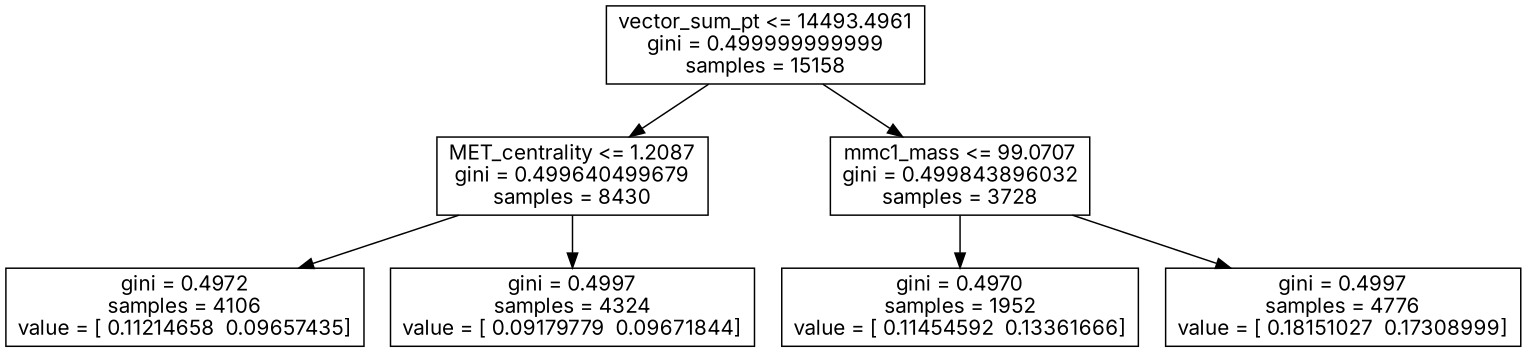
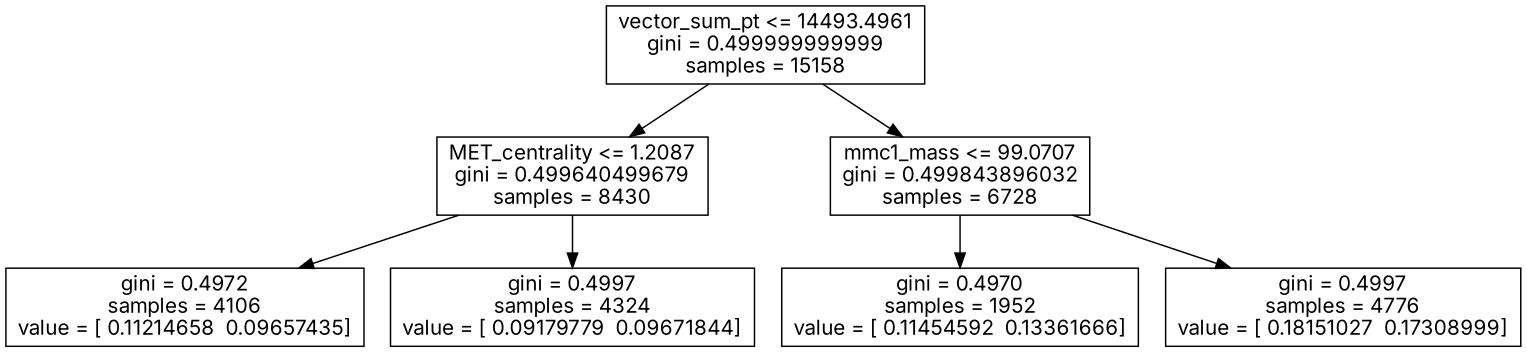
node "mmc1_mass <= 99.0707 gini = 0.499843896032 samples = 3728": label "mmc1_mass <= 99.0707 gini = 0.499843896032 samples = 3728" -> "mmc1_mass <= 99.0707 gini = 0.499843896032 samples = 6728"
